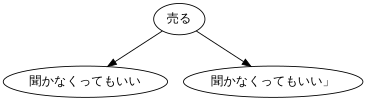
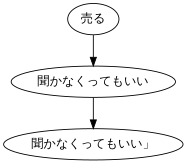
edge "売る" -> "聞かなくってもいい」": now "聞かなくってもいい" -> "聞かなくってもいい」"
